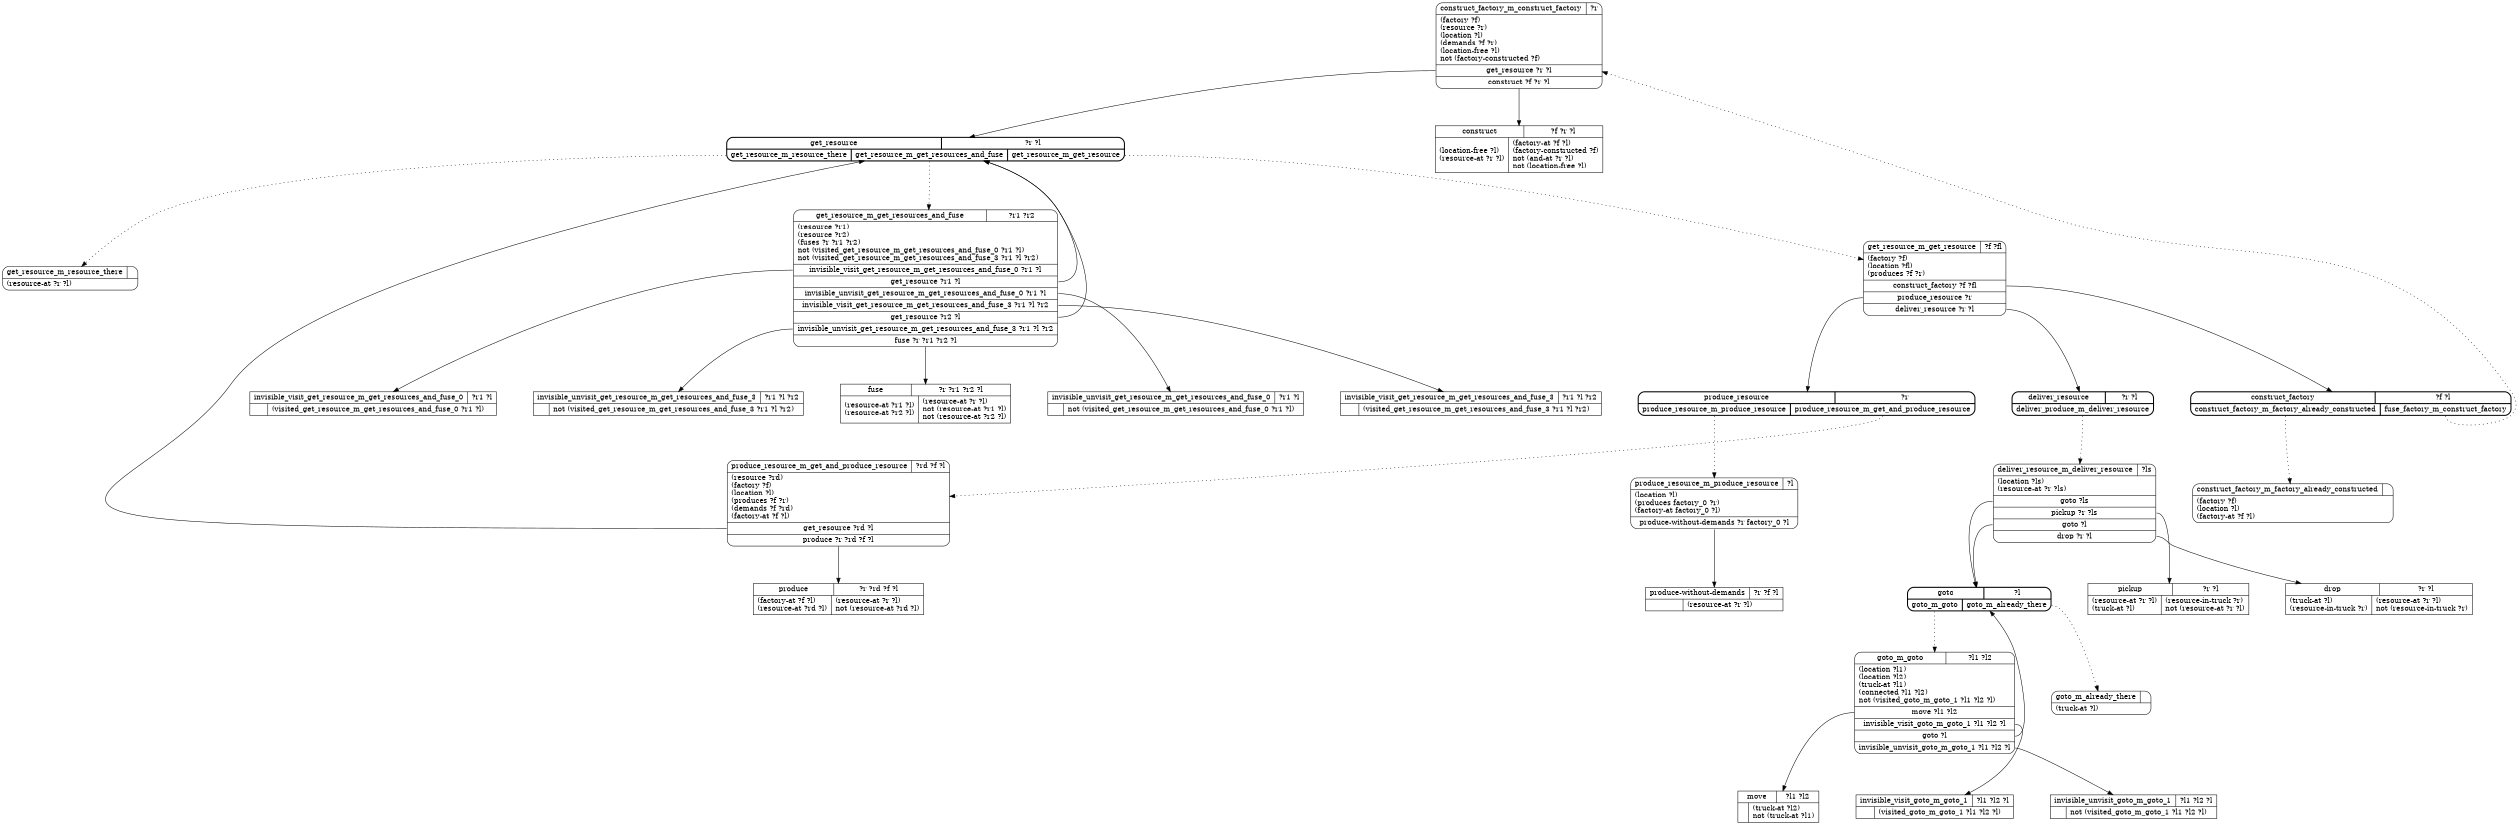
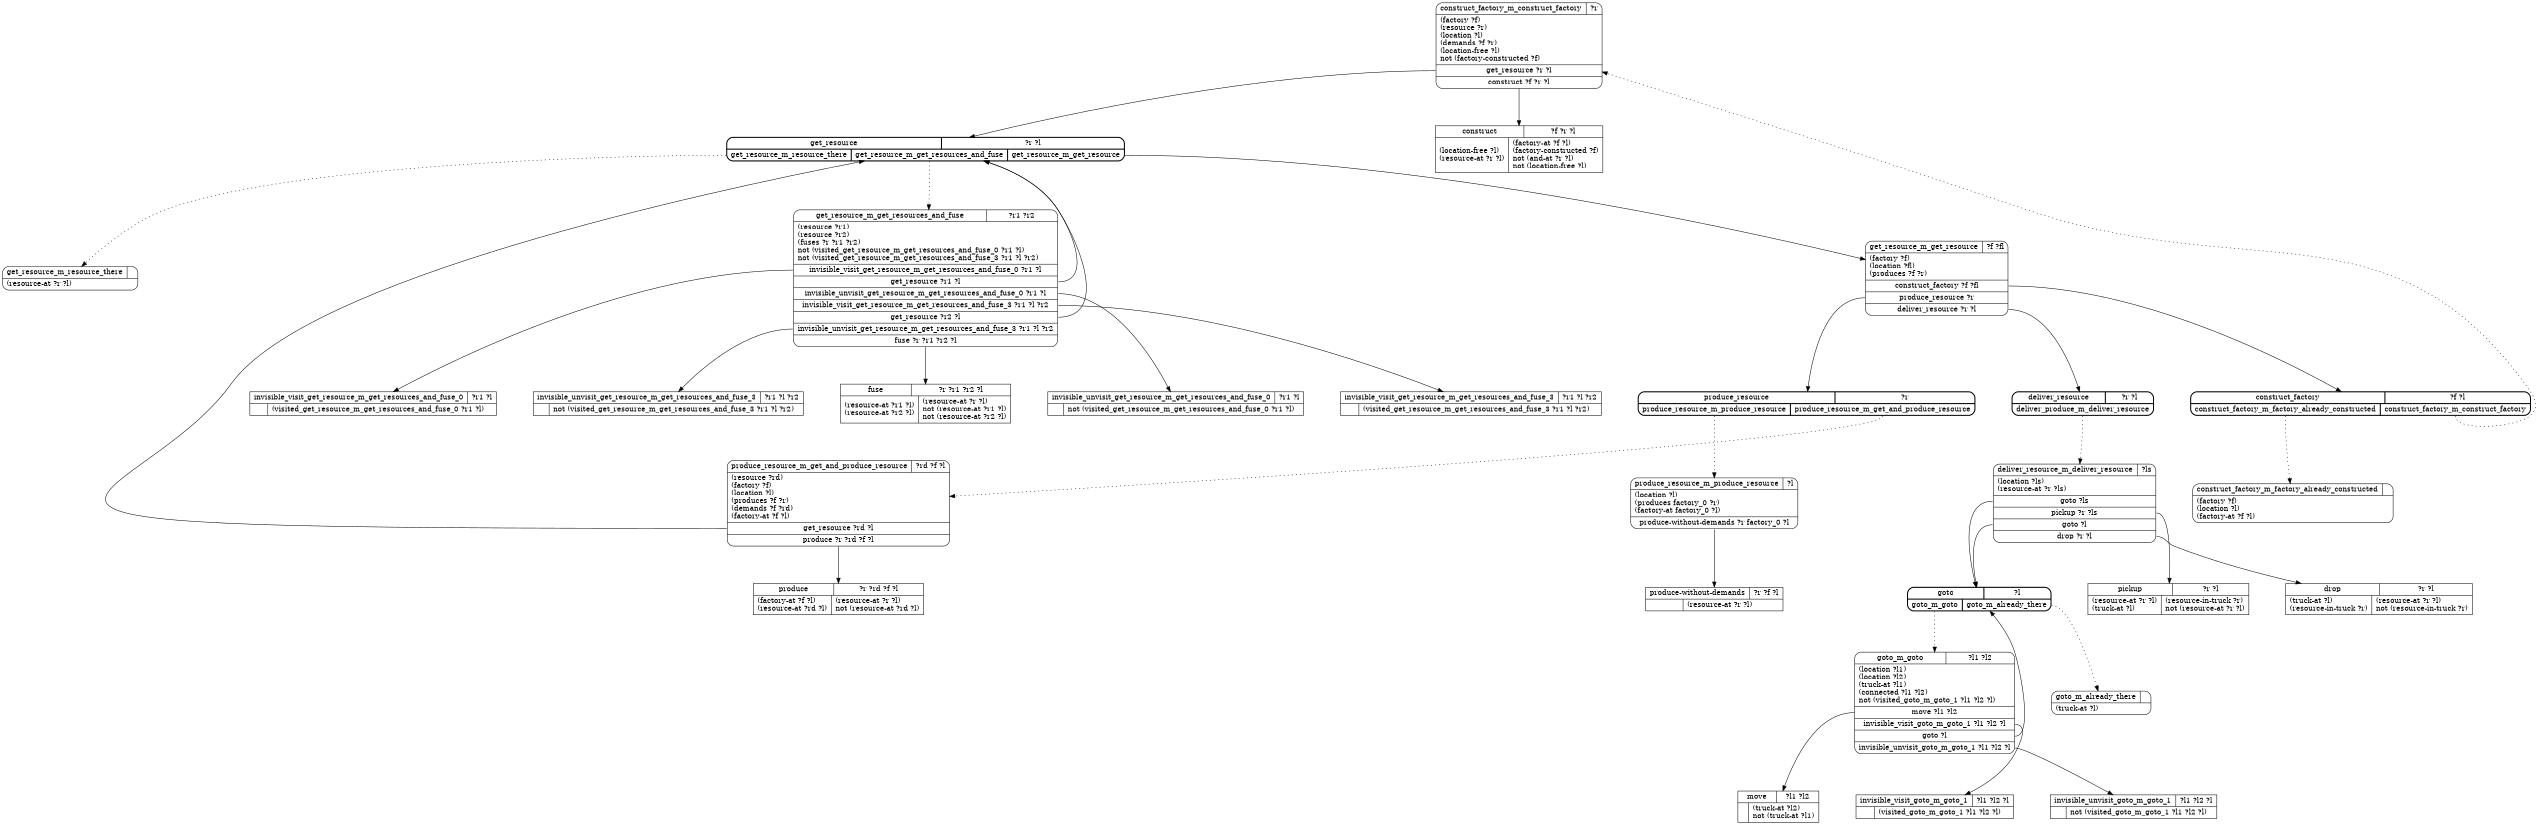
edge "get_resource" -> "get_resource_m_get_resource": style dotted -> solid
node "construct_factory": text "fuse_factory_m_construct_factory" -> "construct_factory_m_construct_factory"
